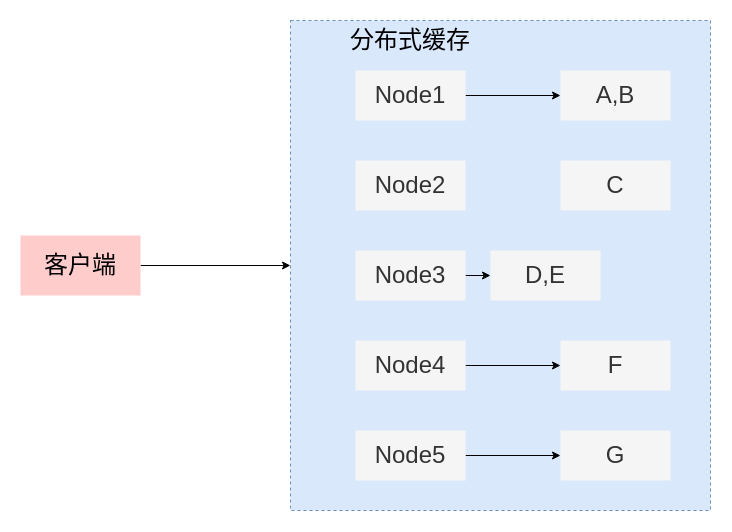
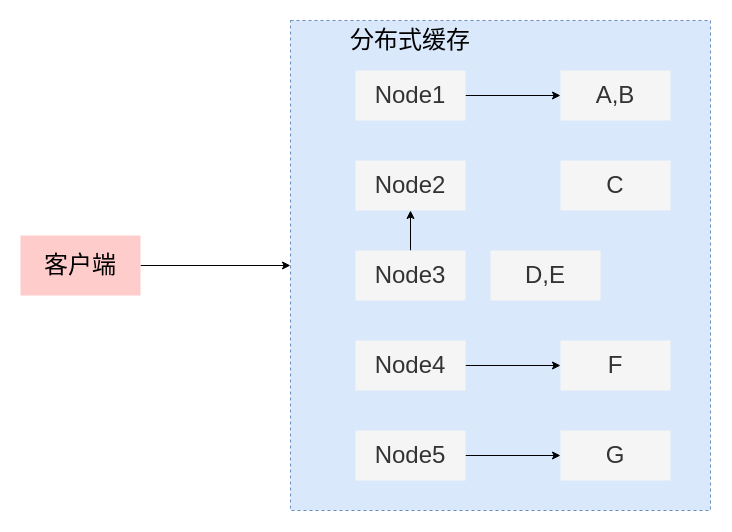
edge "Node3" -> "D,E": now "Node3" -> "Node2"
